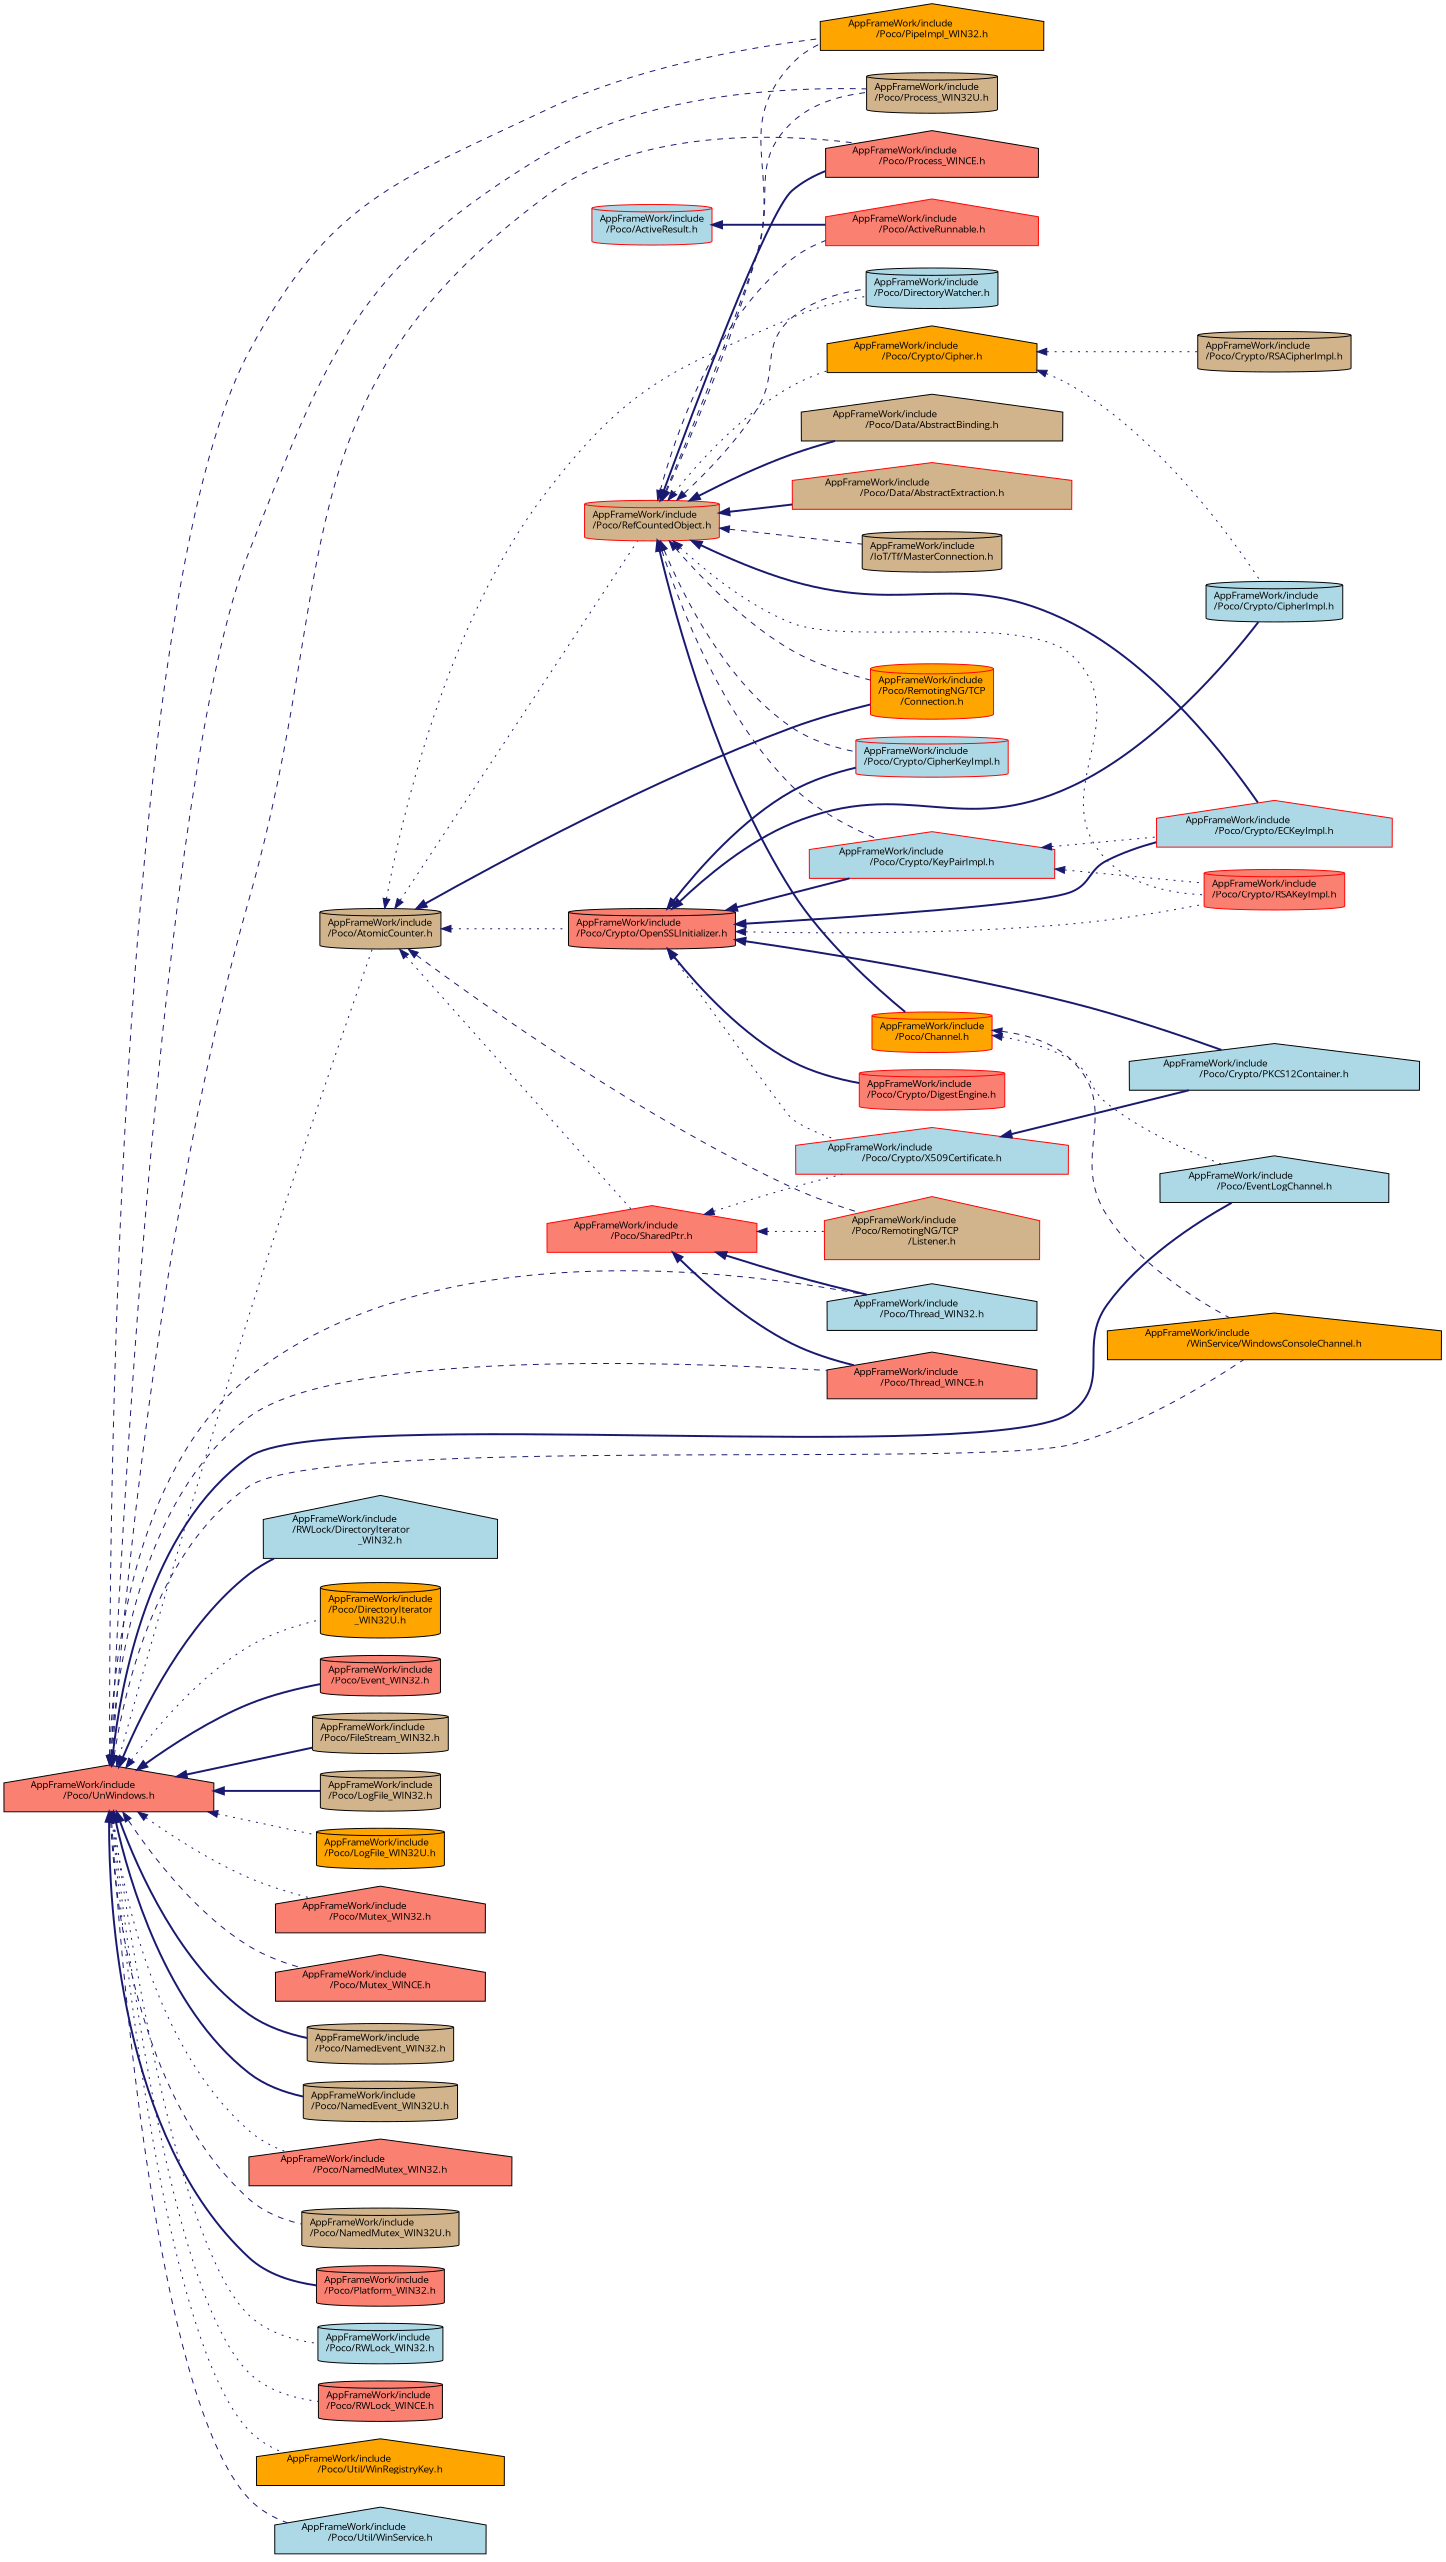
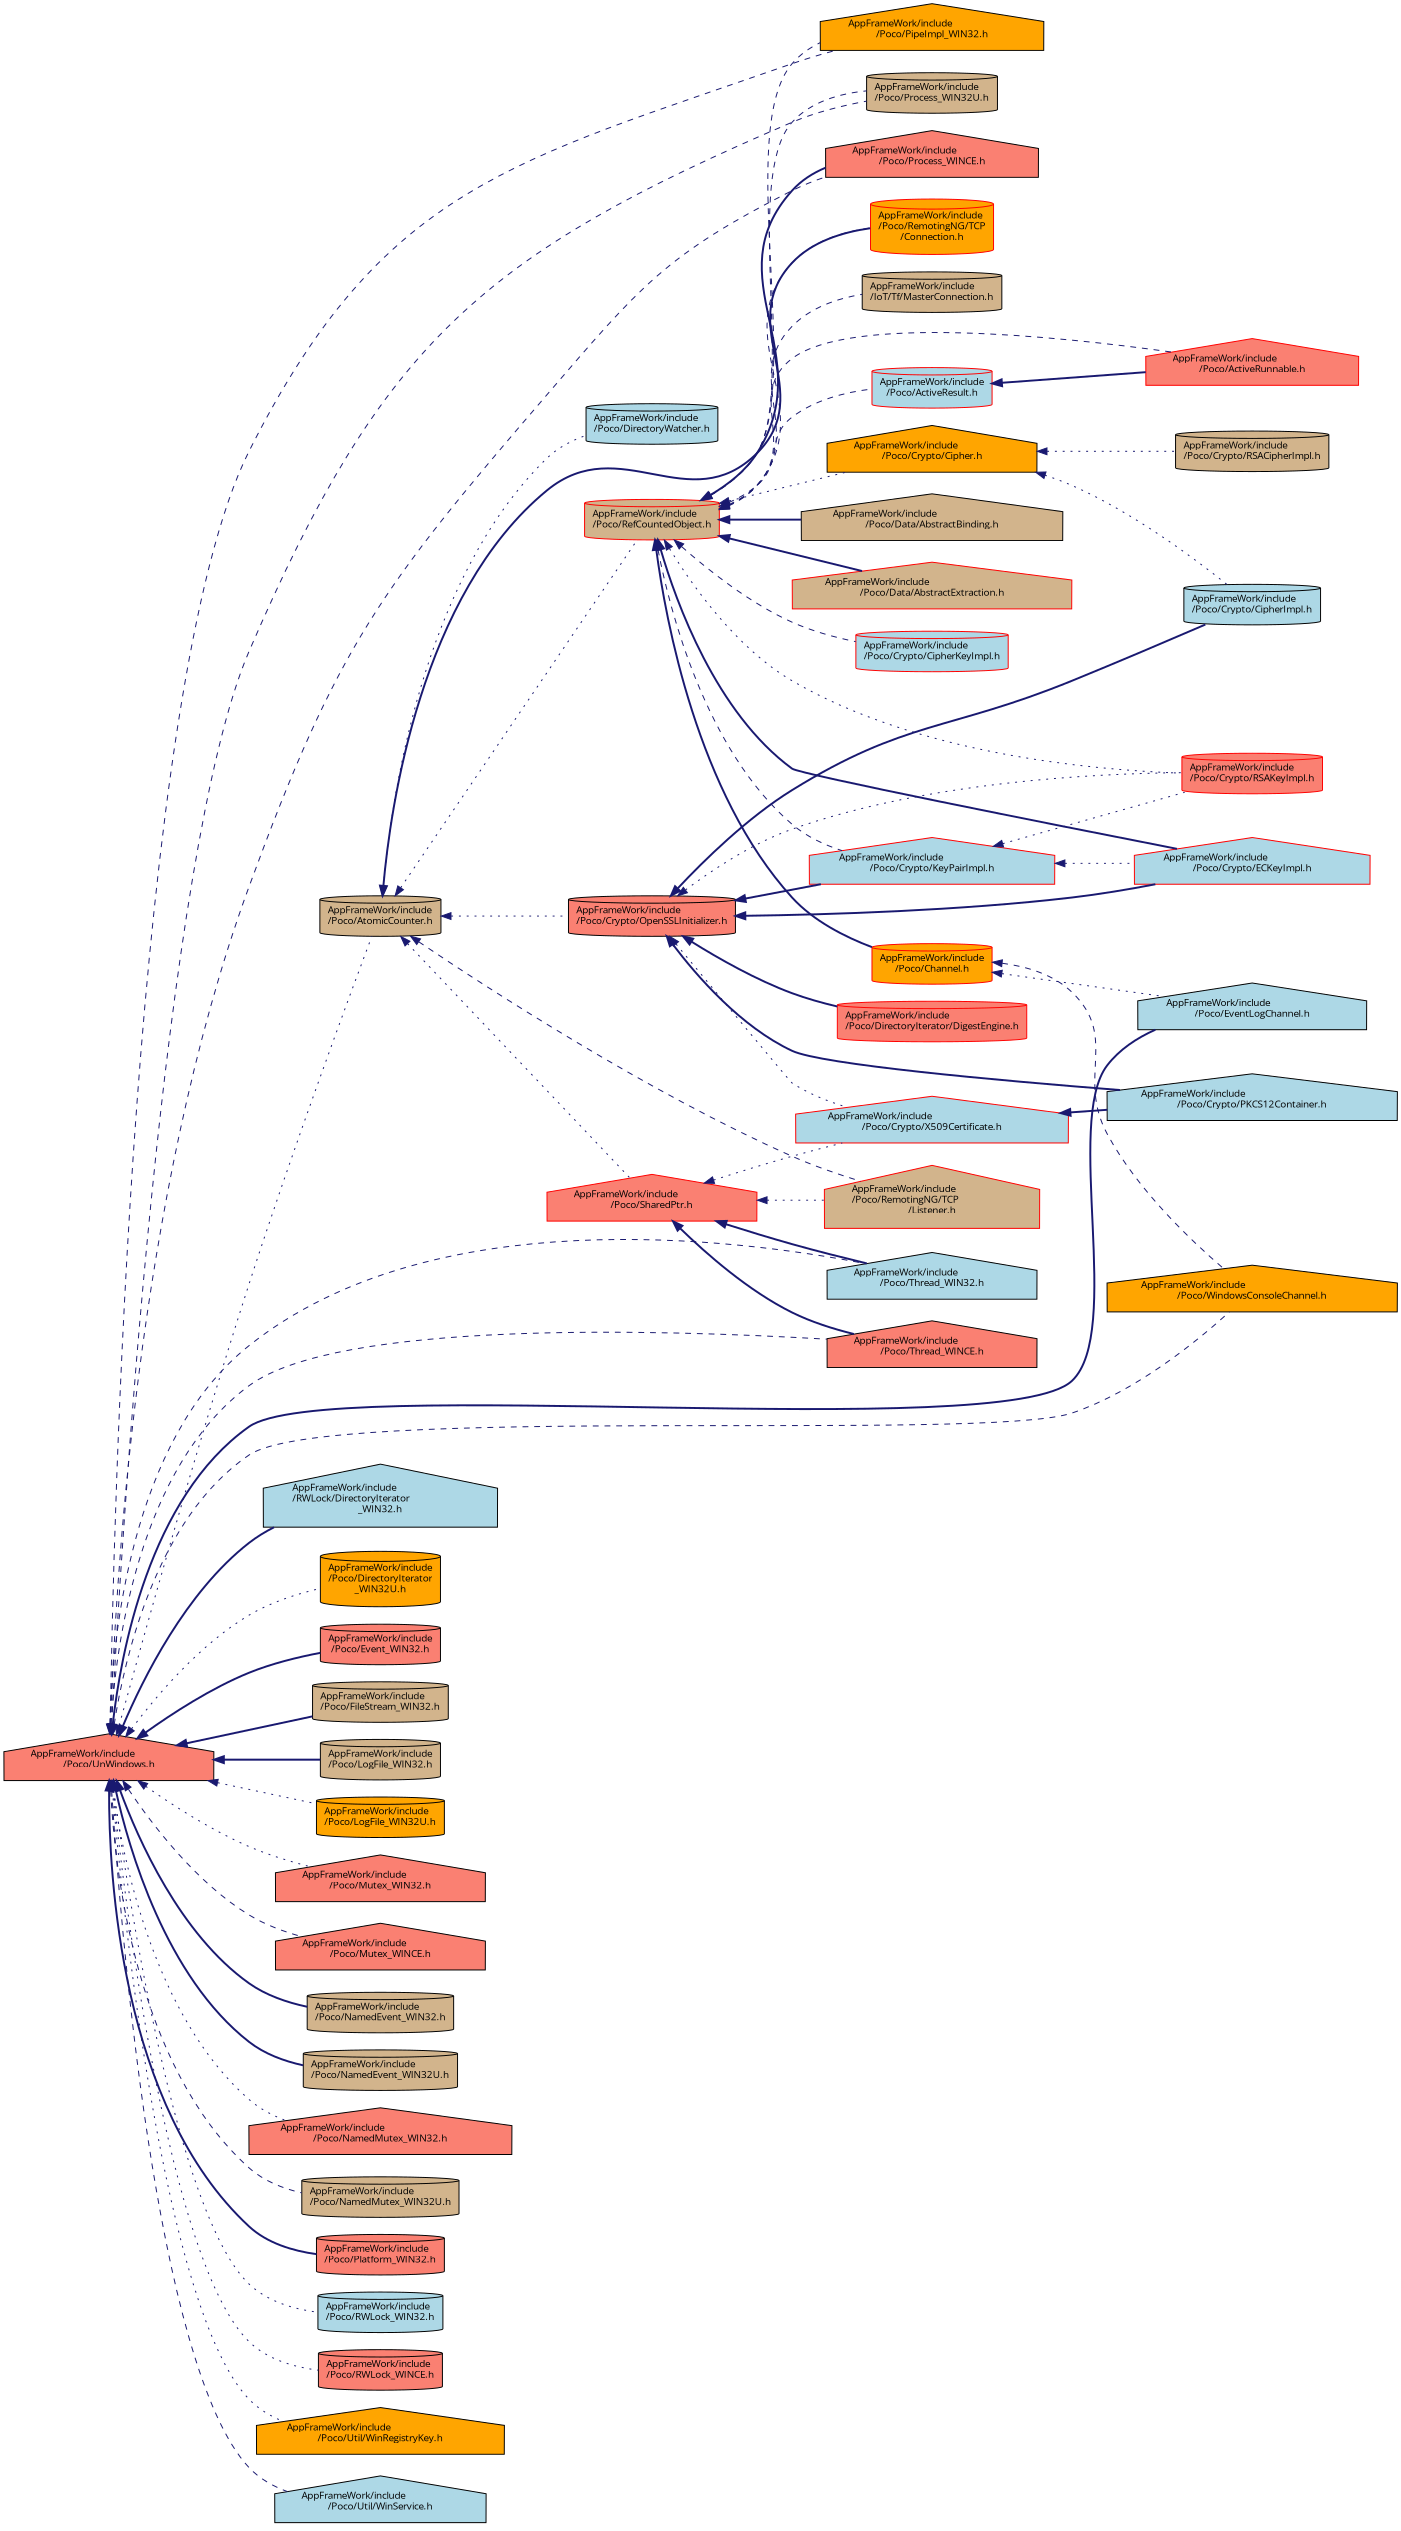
edge "AppFrameWork/include /Poco/DirectoryWatcher.h" -> "AppFrameWork/include /Poco/RefCountedObject.h": now "AppFrameWork/include /Poco/ActiveResult.h" -> "AppFrameWork/include /Poco/RefCountedObject.h"
edge "AppFrameWork/include /Poco/Crypto/CipherKeyImpl.h" -> "AppFrameWork/include /Poco/Crypto/OpenSSLInitializer.h": removed
node "AppFrameWork/include /Poco/Crypto/DigestEngine.h": label "AppFrameWork/include /Poco/Crypto/DigestEngine.h" -> "AppFrameWork/include /Poco/DirectoryIterator/DigestEngine.h"
node "AppFrameWork/include /WinService/WindowsConsoleChannel.h": label "AppFrameWork/include /WinService/WindowsConsoleChannel.h" -> "AppFrameWork/include /Poco/WindowsConsoleChannel.h"
